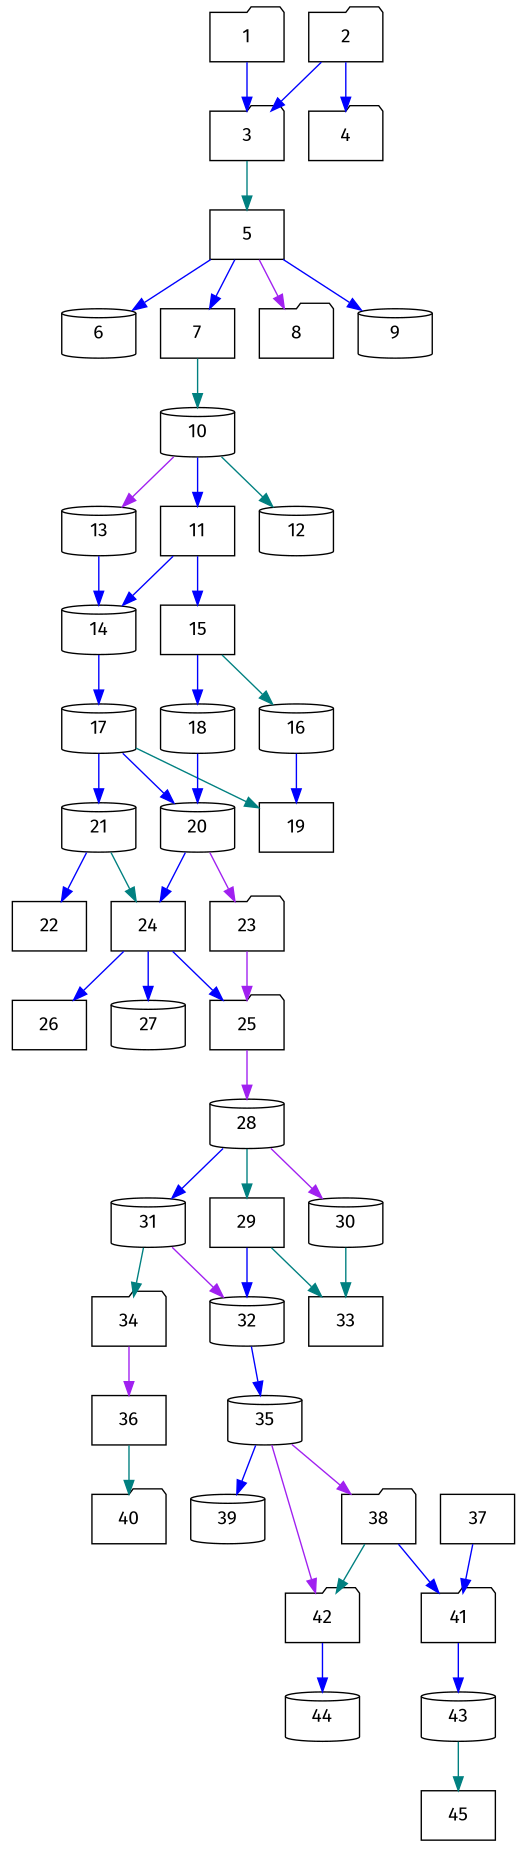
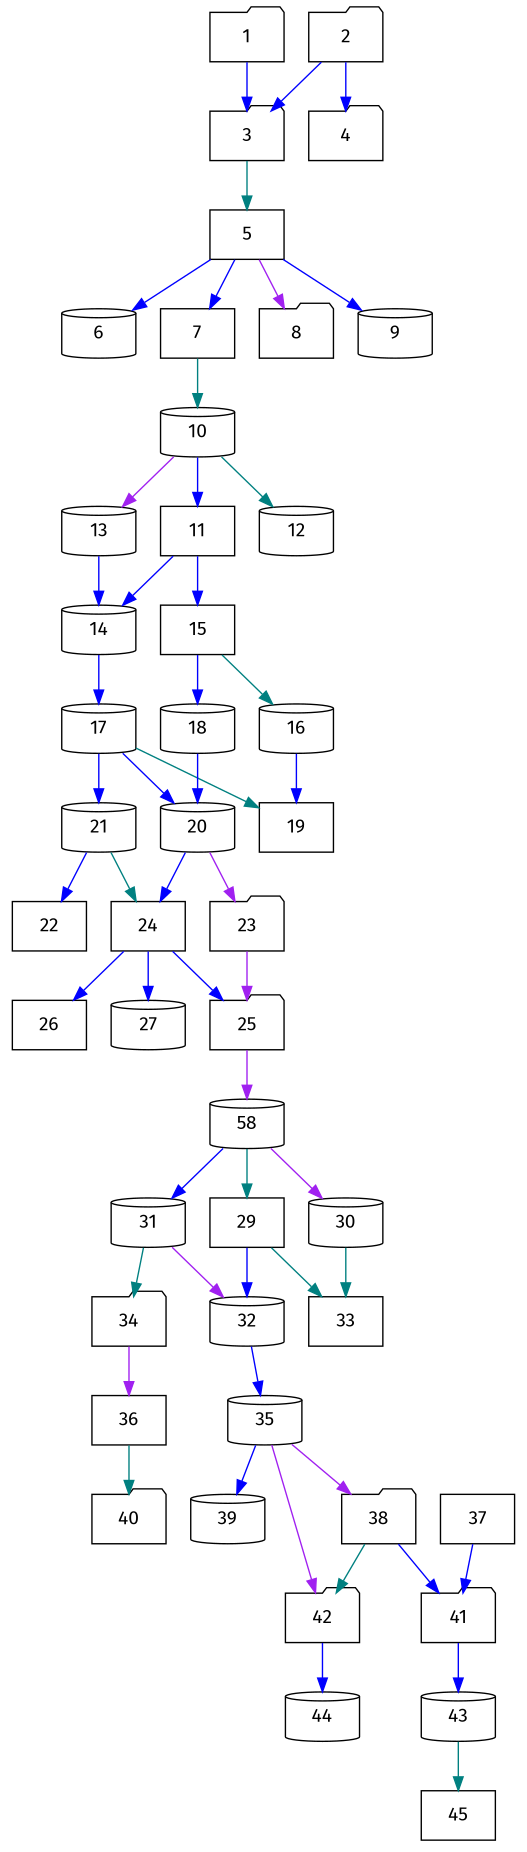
node "28": label "28" -> "58"
